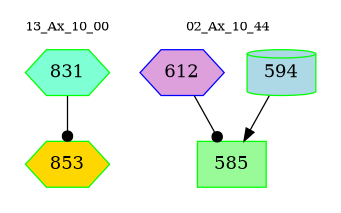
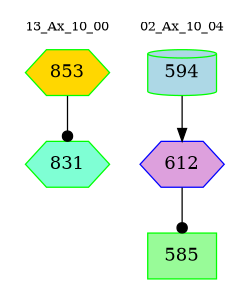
cluster "02_Ax_10_44": label "02_Ax_10_44" -> "02_Ax_10_04"
edge "831" -> "853": reversed
edge "594" -> "585": now "594" -> "612"
